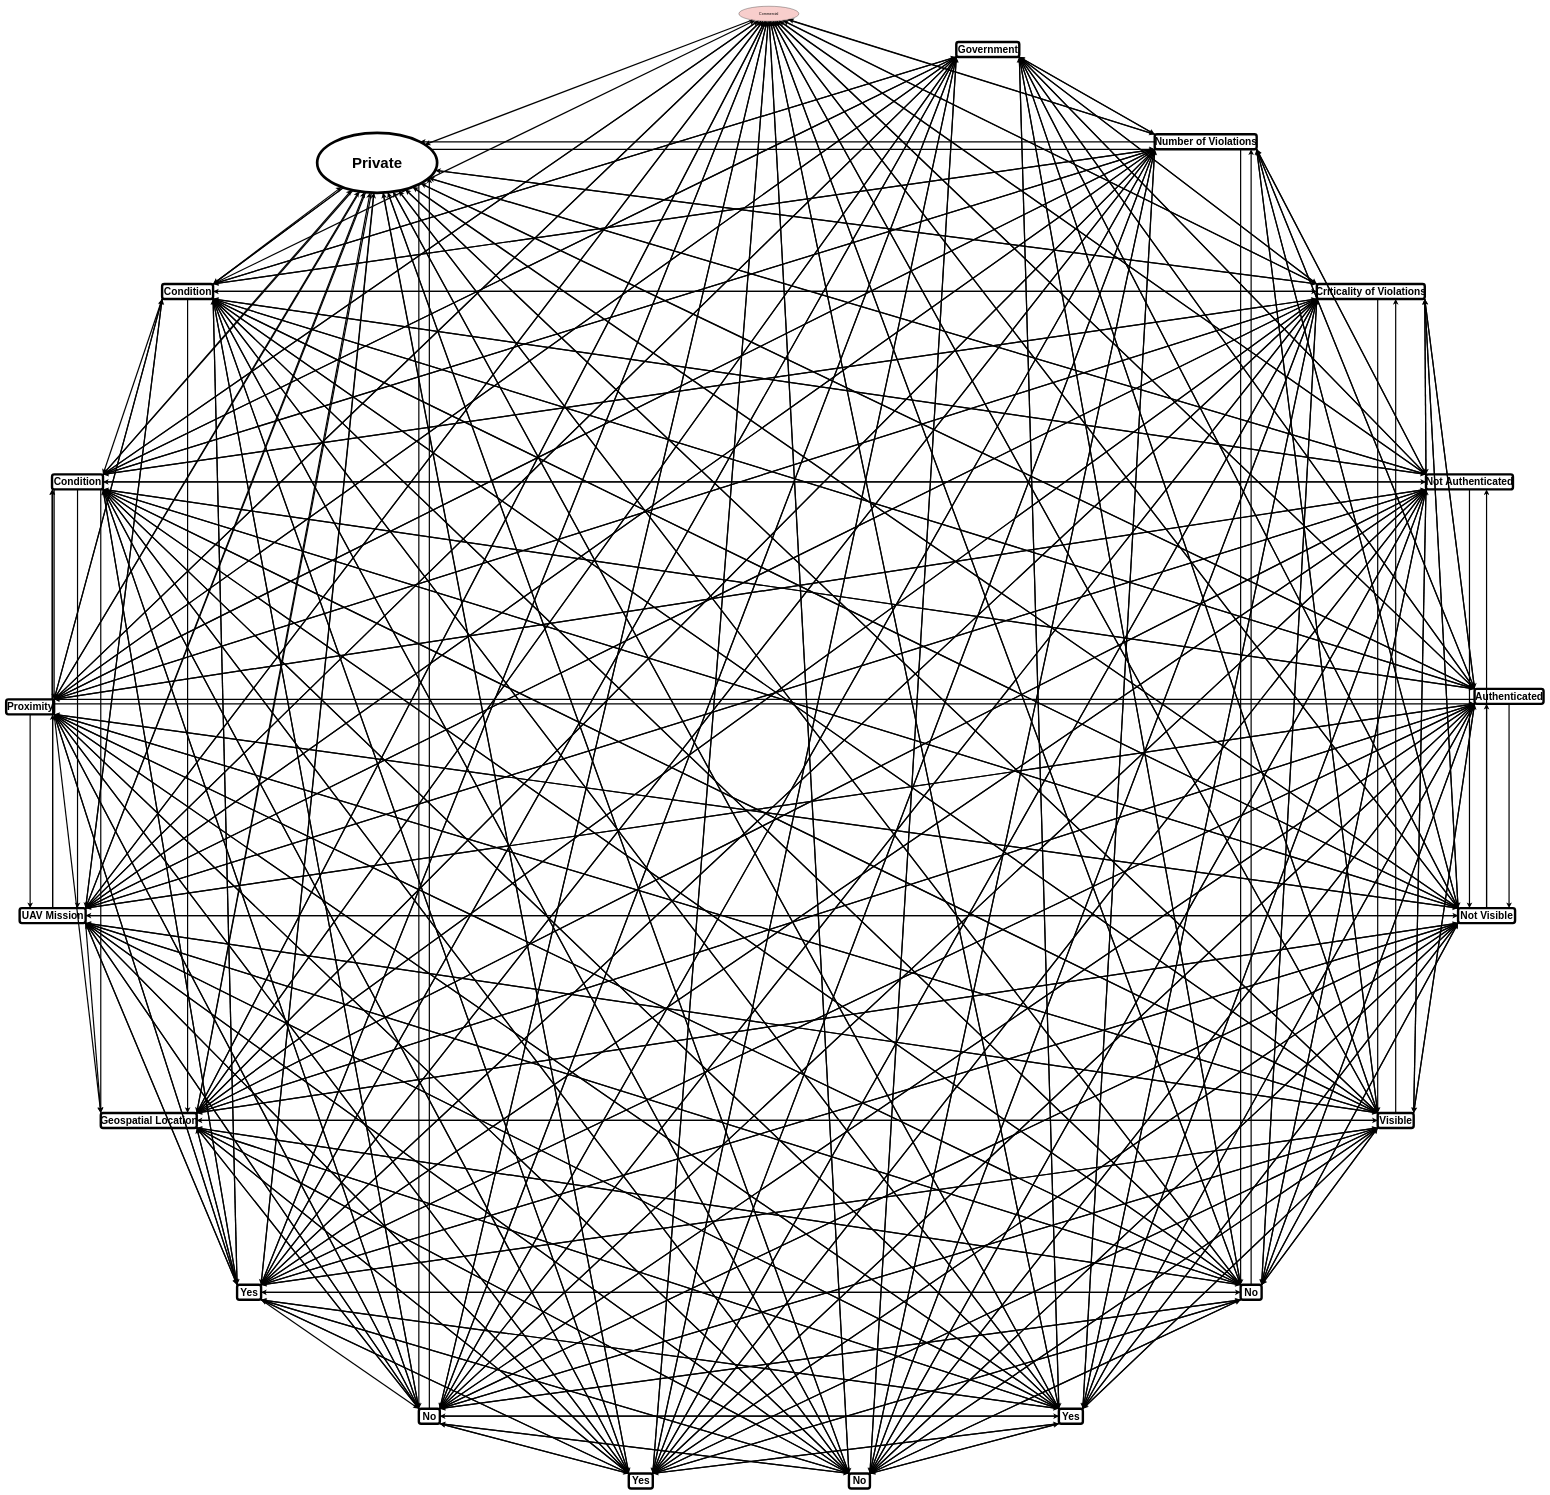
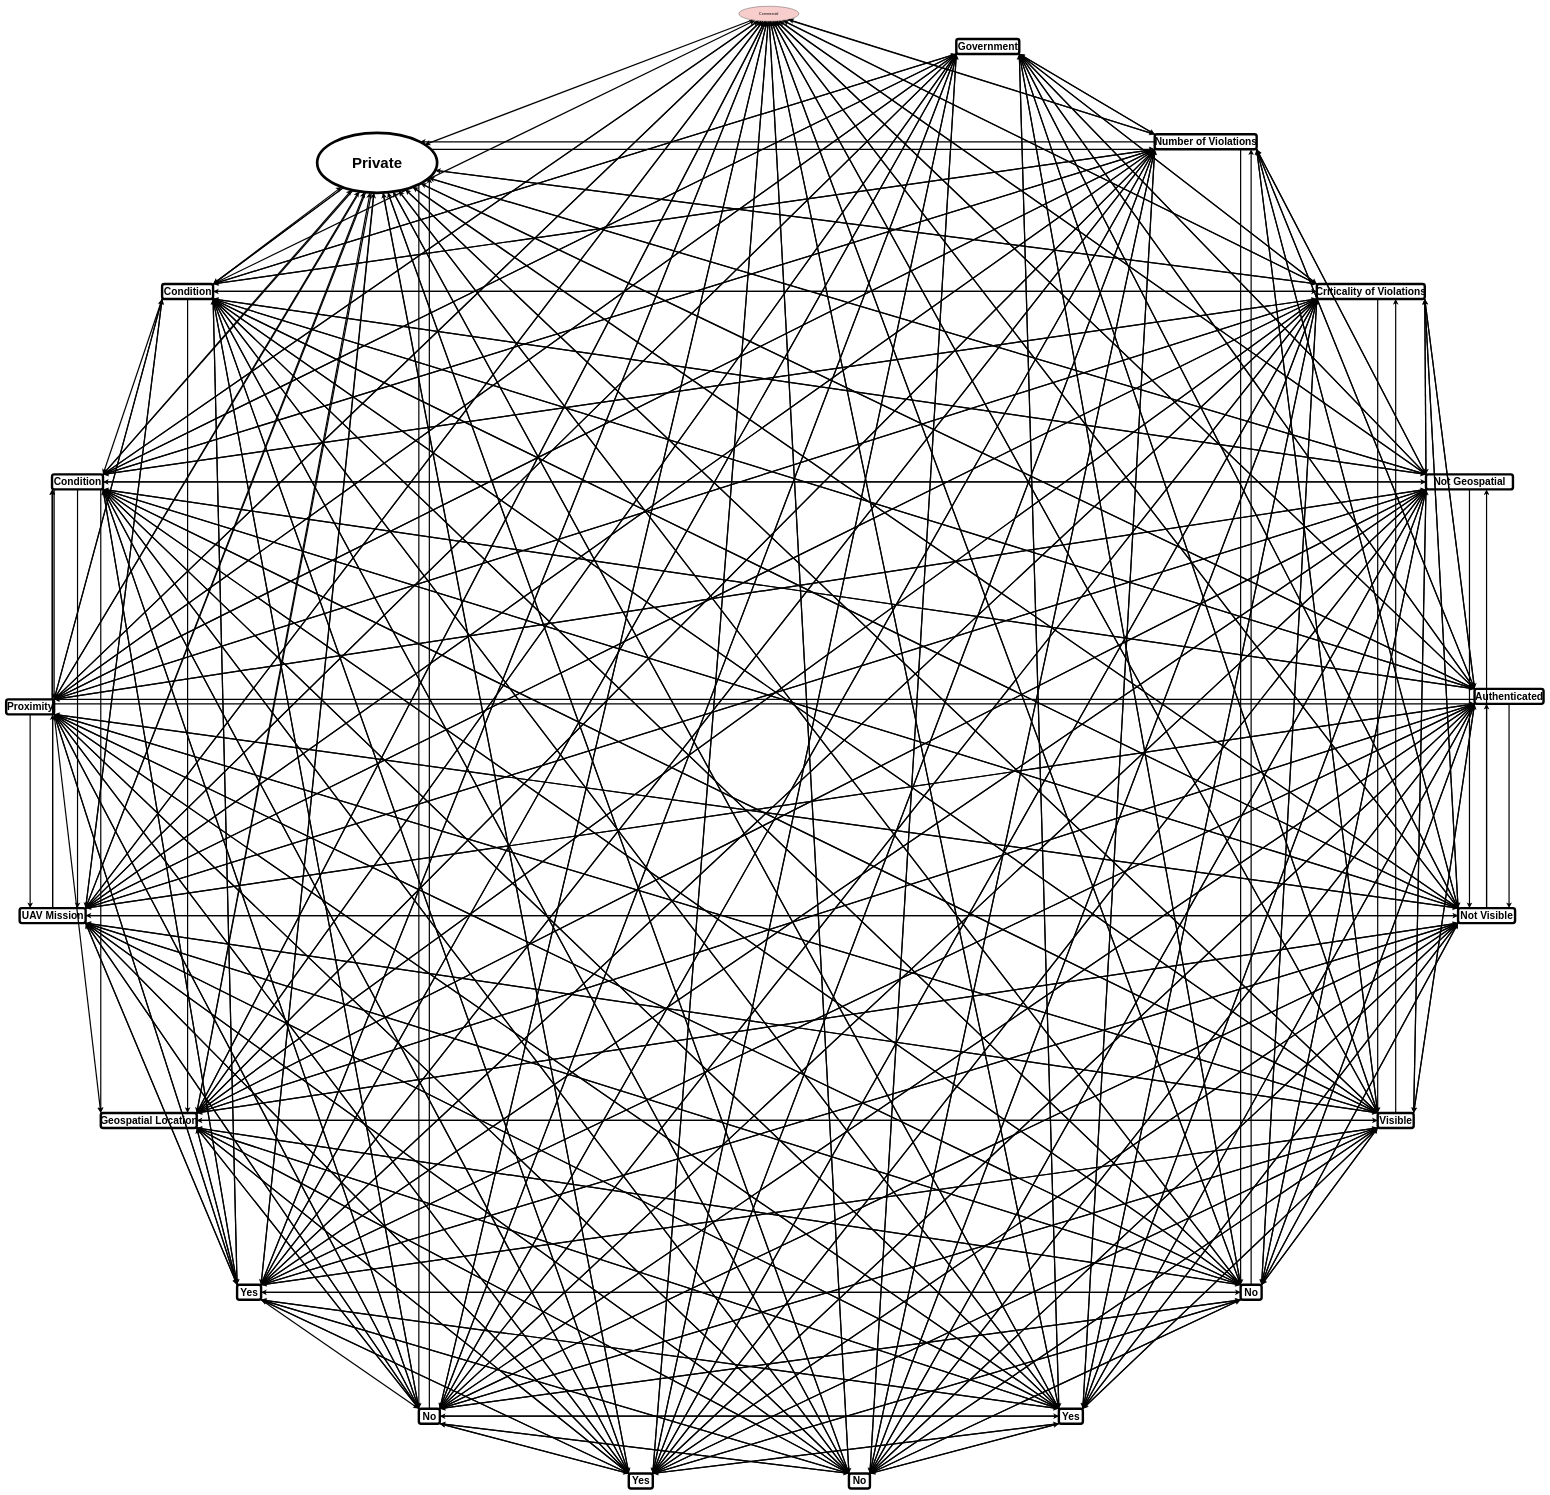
node "Government": moved (988, 49) -> (988, 46)
node "Not Authenticated": label "Not Authenticated" -> "Not Geospatial"
edge "UAV Mission" -> "Geospatial Location": removed
